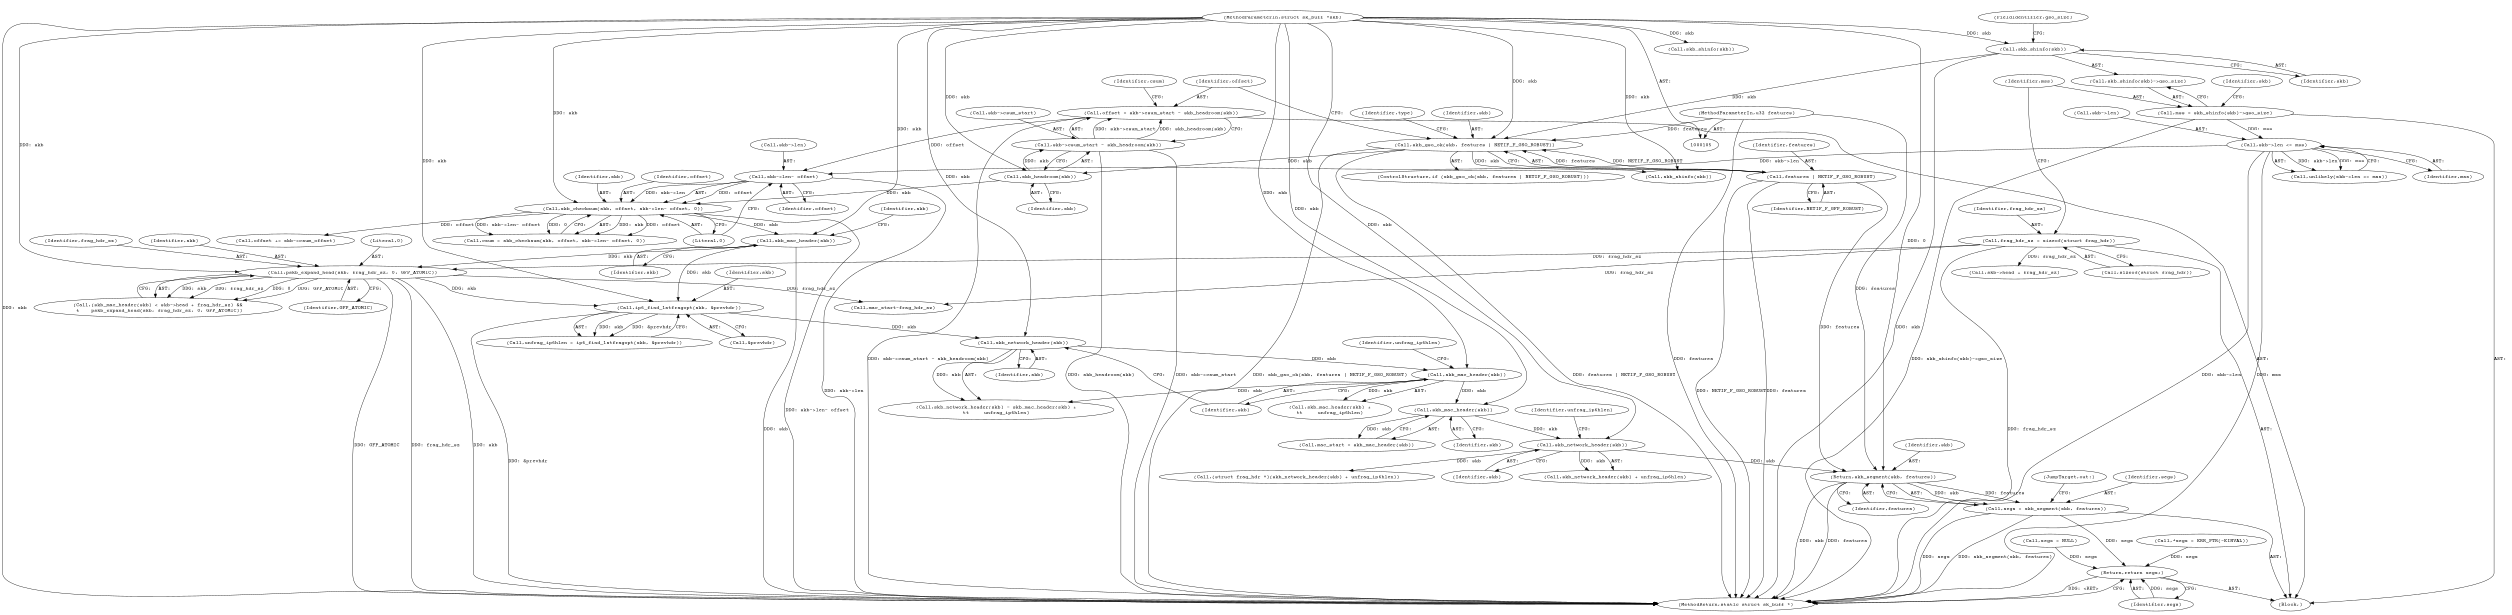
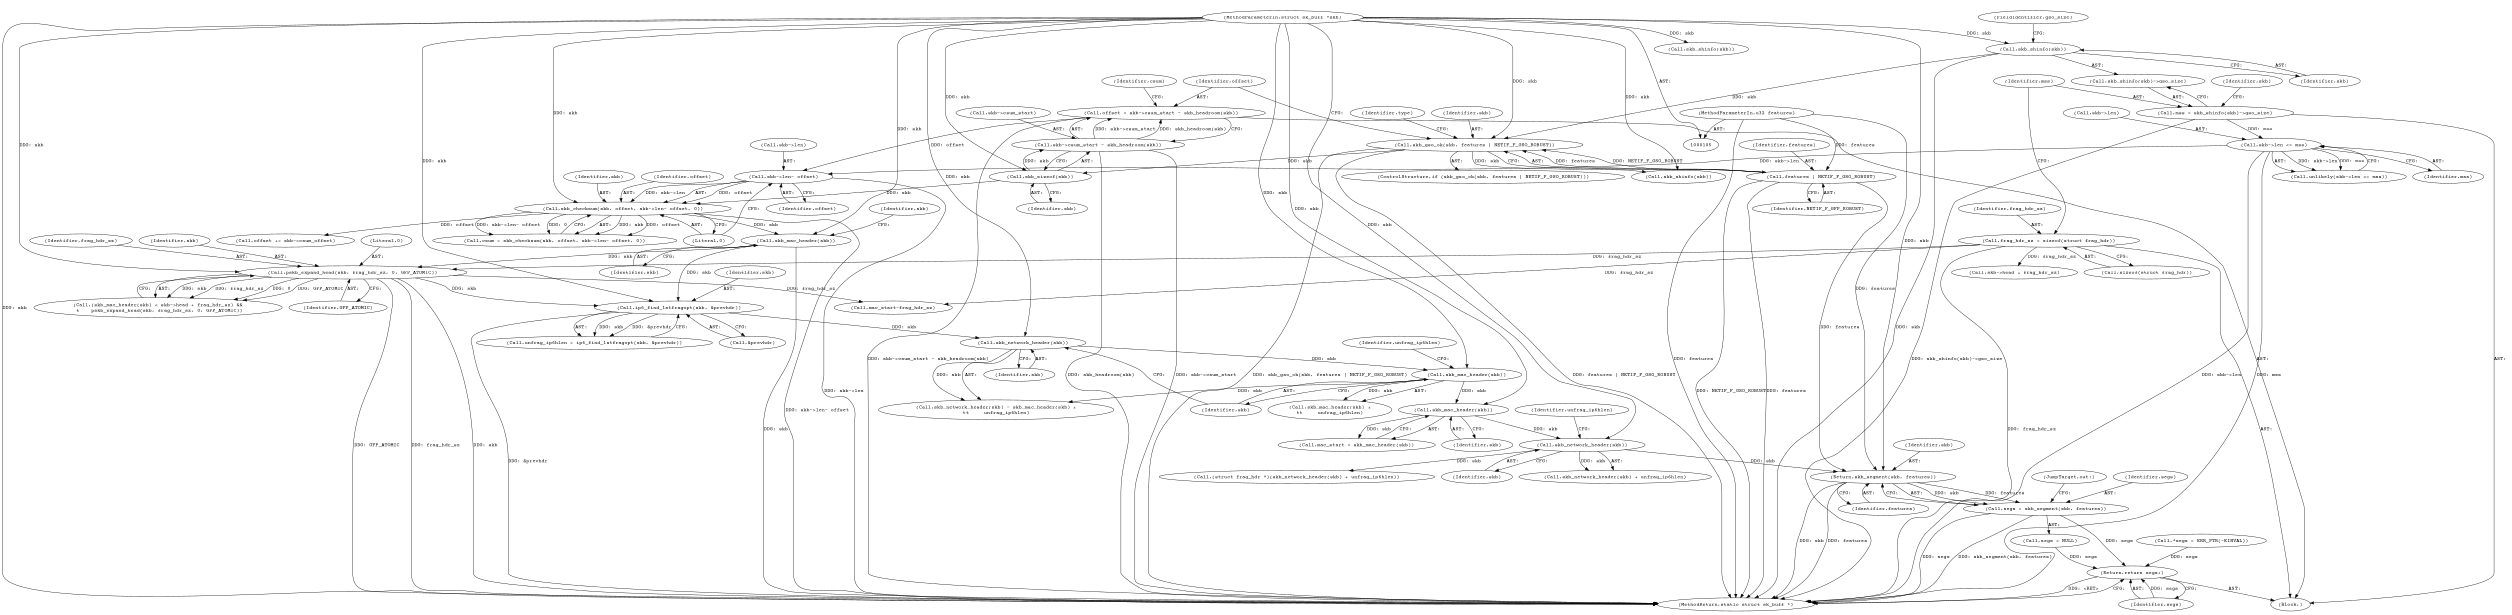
edge "(MethodParameterIn,u32 features)" -> "(Call,skb_gso_ok(skb, features | NETIF_F_GSO_ROBUST))": now "(MethodParameterIn,u32 features)" -> "(Call,features | NETIF_F_GSO_ROBUST)"
node "(Call,skb_headroom(skb))": label "(Call,skb_headroom(skb))" -> "(Call,skb_sizeof(skb))"
edge "(MethodParameterIn,struct sk_buff *skb)" -> "(Return,skb_segment(skb, features))": label "DDG: 0" -> "DDG: skb"
edge "(Call,segs = skb_segment(skb, features))" -> "(Block,)": now "(Call,segs = skb_segment(skb, features))" -> "(Call,segs = NULL)"
